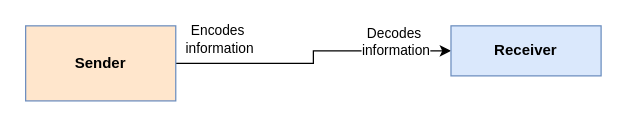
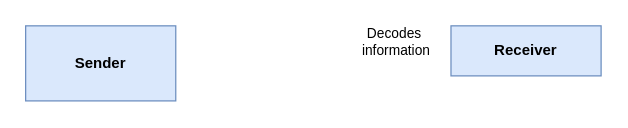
node "Sender": fillcolor #ffe6cc -> #dae8fc
edge "Sender" -> "Receiver": removed, label "Encodes information"
